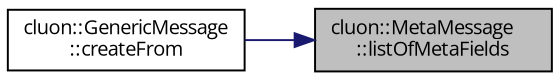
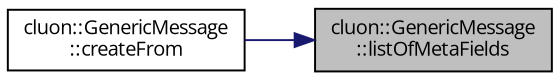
node "cluon::MetaMessage ::listOfMetaFields": label "cluon::MetaMessage ::listOfMetaFields" -> "cluon::GenericMessage ::listOfMetaFields"
